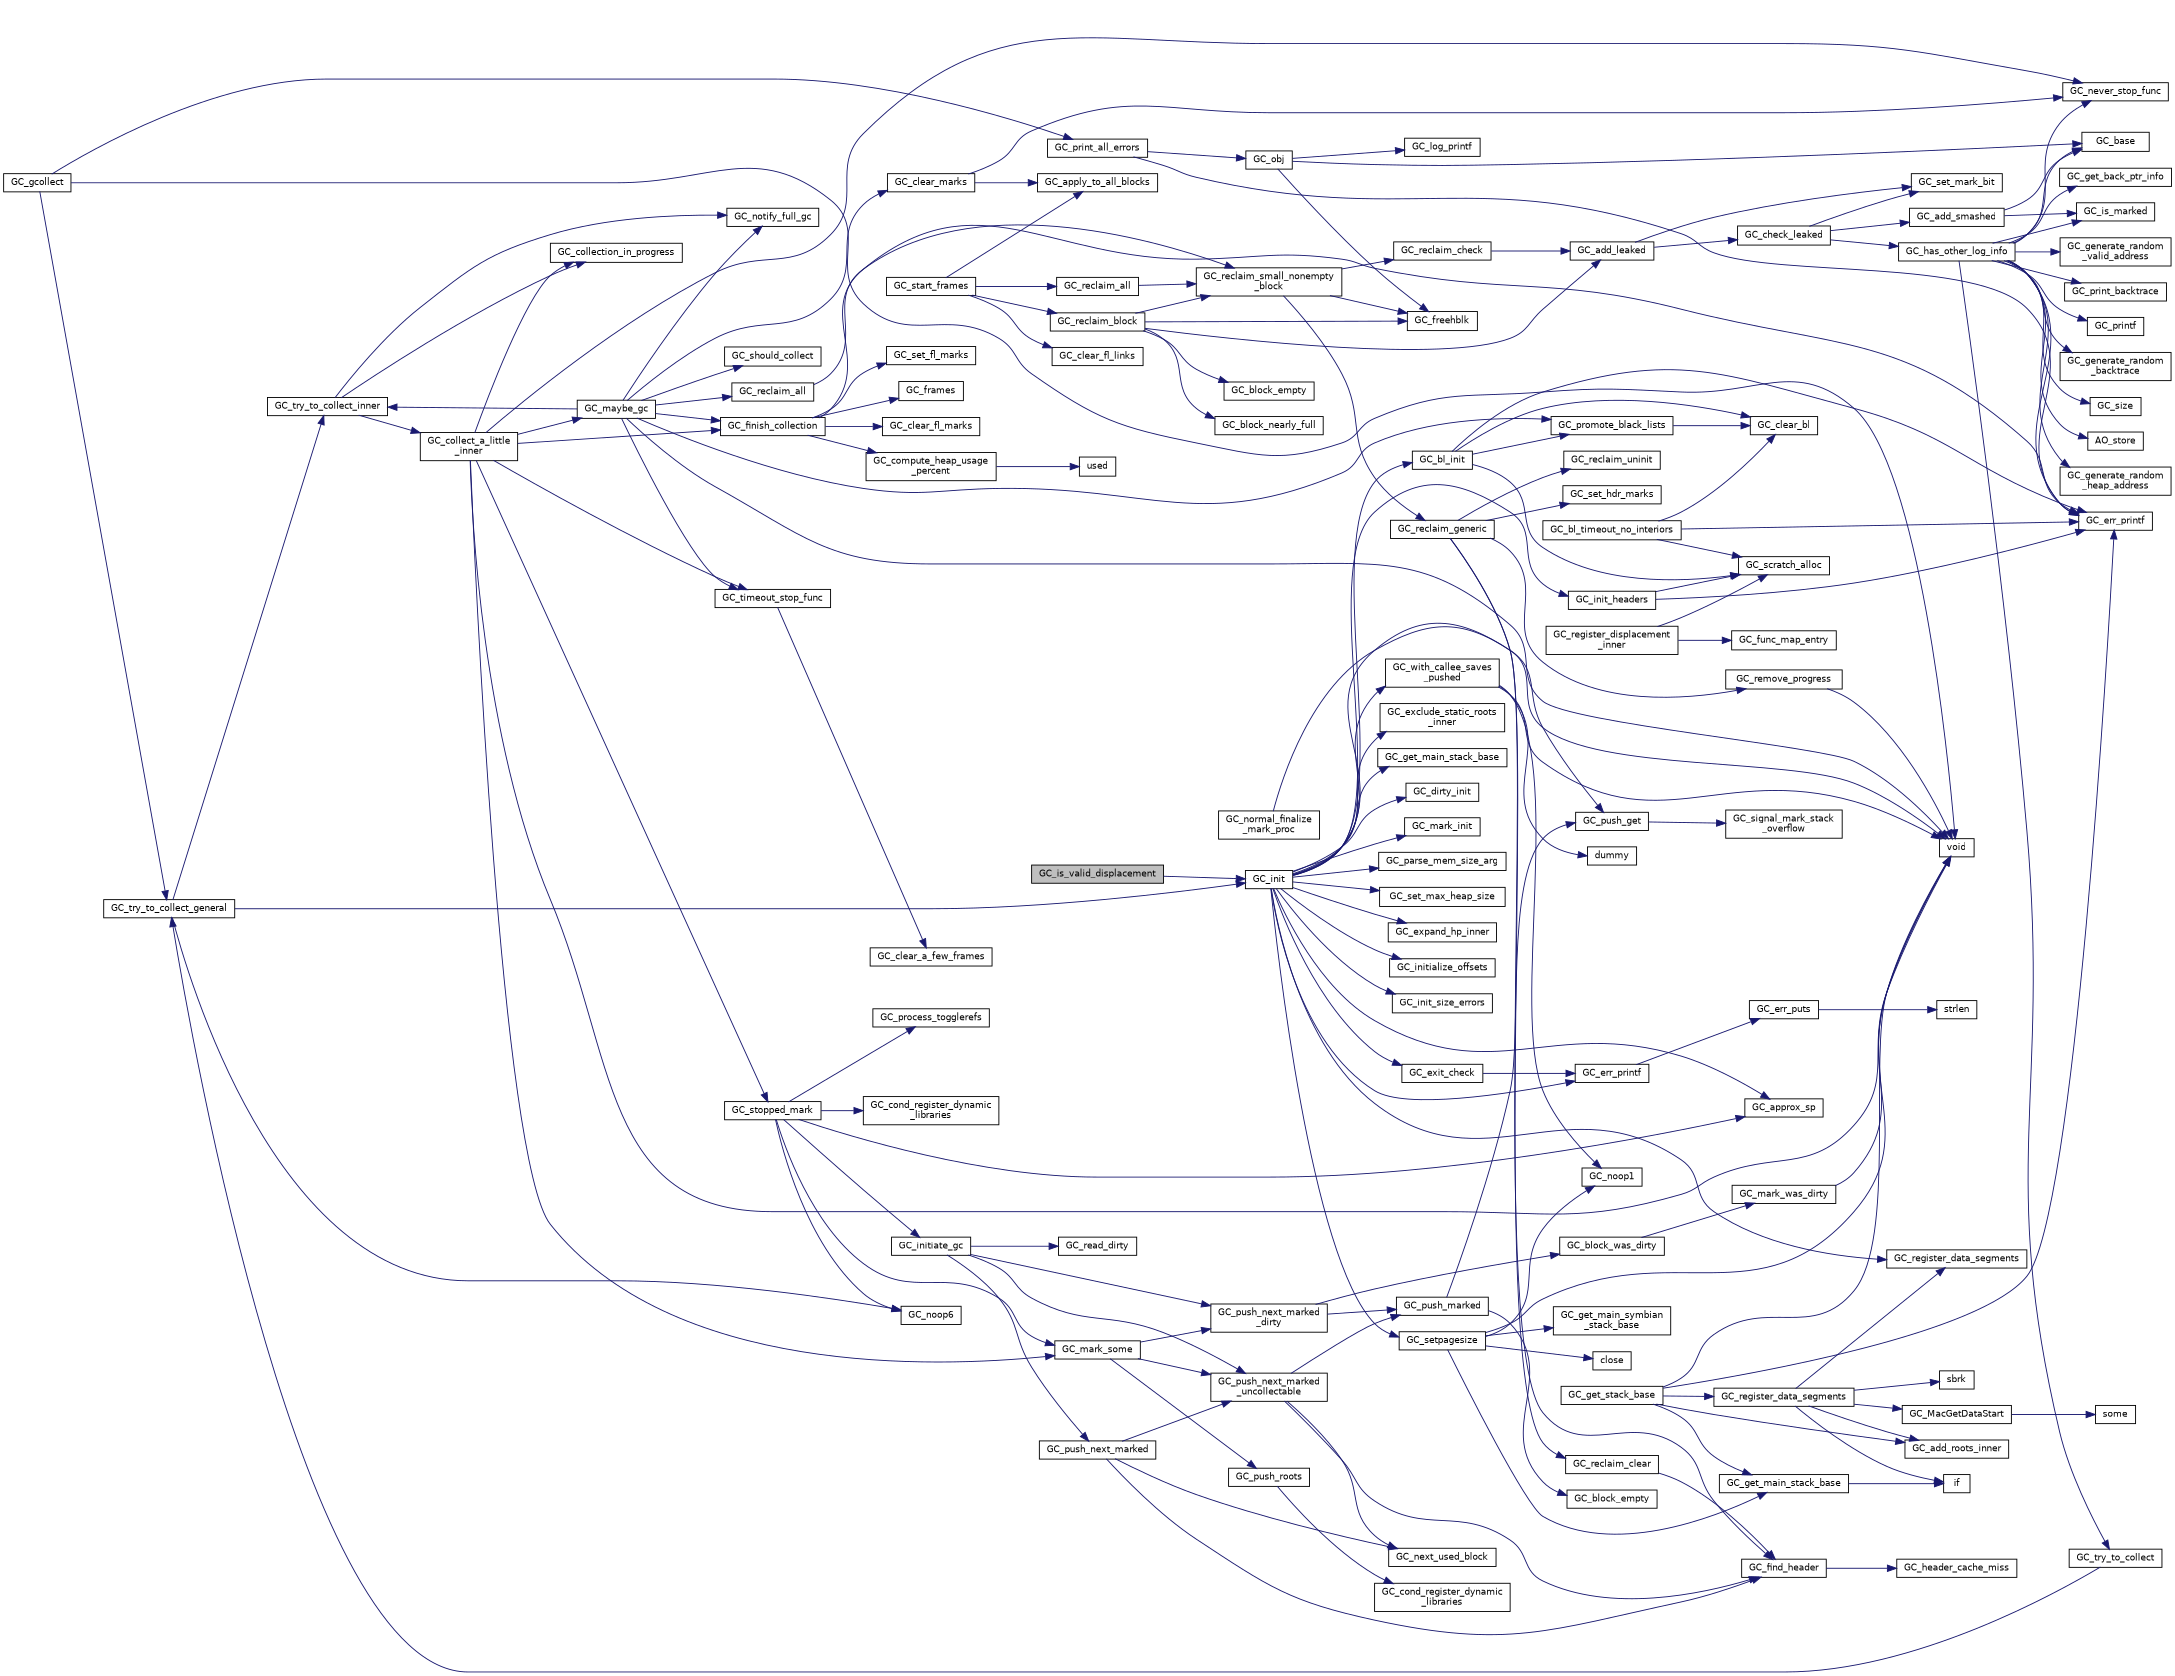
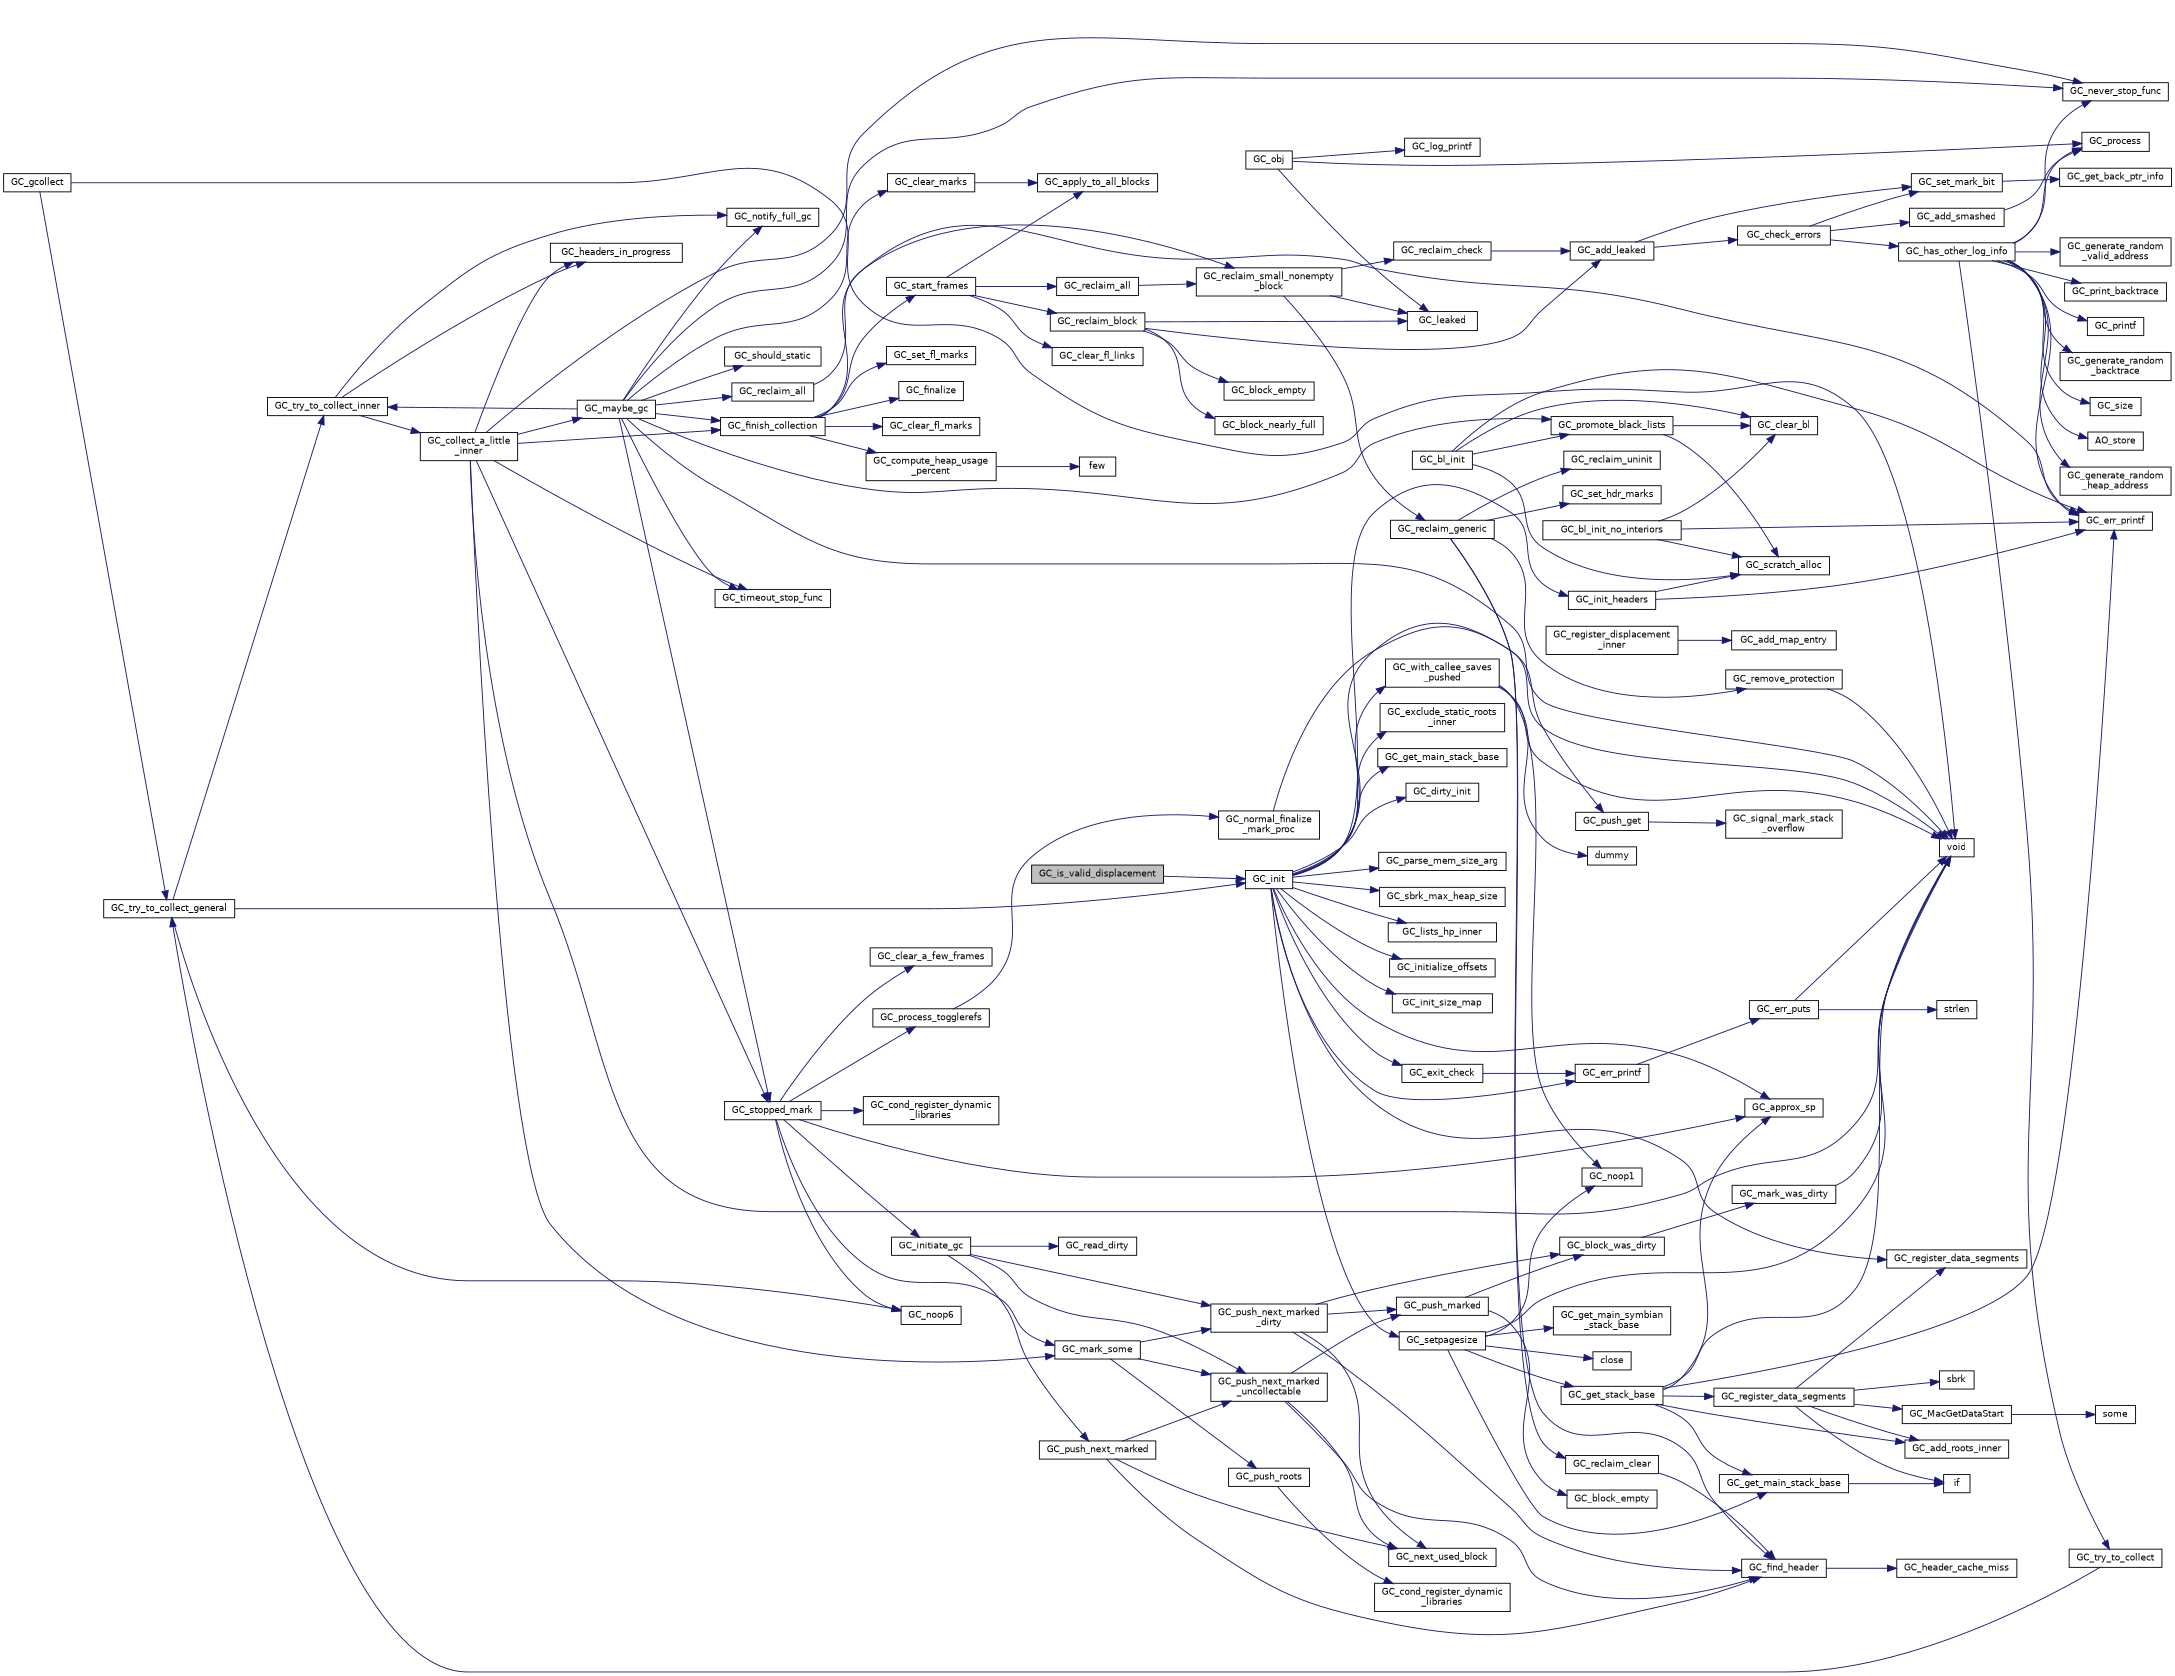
edge "GC_clear_marks" -> "GC_never_stop_func": now "GC_maybe_gc" -> "GC_never_stop_func"
node "GC_base": label "GC_base" -> "GC_process"
node "GC_print_all_errors": removed
edge "GC_has_other_log_info" -> "GC_get_back_ptr_info": now "GC_set_mark_bit" -> "GC_get_back_ptr_info"
node "GC_is_marked": removed
node "GC_check_leaked": label "GC_check_leaked" -> "GC_check_errors"
node "GC_collection_in_progress": label "GC_collection_in_progress" -> "GC_headers_in_progress"
edge "GC_reclaim_block" -> "GC_reclaim_small_nonempty _block": removed
node "GC_freehblk": label "GC_freehblk" -> "GC_leaked"
edge "GC_finish_collection" -> "GC_start_frames": added
node "GC_should_collect": label "GC_should_collect" -> "GC_should_static"
node "GC_frames": label "GC_frames" -> "GC_finalize"
node "used": label "used" -> "few"
node "GC_bl_timeout_no_interiors": label "GC_bl_timeout_no_interiors" -> "GC_bl_init_no_interiors"
edge "GC_register_displacement _inner" -> "GC_scratch_alloc": now "GC_promote_black_lists" -> "GC_scratch_alloc"
node "GC_func_map_entry": label "GC_func_map_entry" -> "GC_add_map_entry"
edge "GC_init" -> "GC_bl_init": removed
node "GC_remove_progress": label "GC_remove_progress" -> "GC_remove_protection"
edge "GC_maybe_gc" -> "GC_stopped_mark": added
edge "GC_timeout_stop_func" -> "GC_clear_a_few_frames": now "GC_stopped_mark" -> "GC_clear_a_few_frames"
node "GC_mark_init": removed
edge "GC_process_togglerefs" -> "GC_normal_finalize _mark_proc": added
node "GC_set_max_heap_size": label "GC_set_max_heap_size" -> "GC_sbrk_max_heap_size"
node "GC_expand_hp_inner": label "GC_expand_hp_inner" -> "GC_lists_hp_inner"
edge "GC_err_puts" -> "void": added
node "GC_init_size_errors": label "GC_init_size_errors" -> "GC_init_size_map"
edge "GC_push_marked" -> "GC_push_get": now "GC_push_marked" -> "GC_block_was_dirty"
edge "GC_get_stack_base" -> "GC_approx_sp": added
edge "GC_setpagesize" -> "GC_get_stack_base": added
edge "GC_push_next_marked _dirty" -> "GC_next_used_block": added
edge "GC_push_next_marked _dirty" -> "GC_find_header": added
